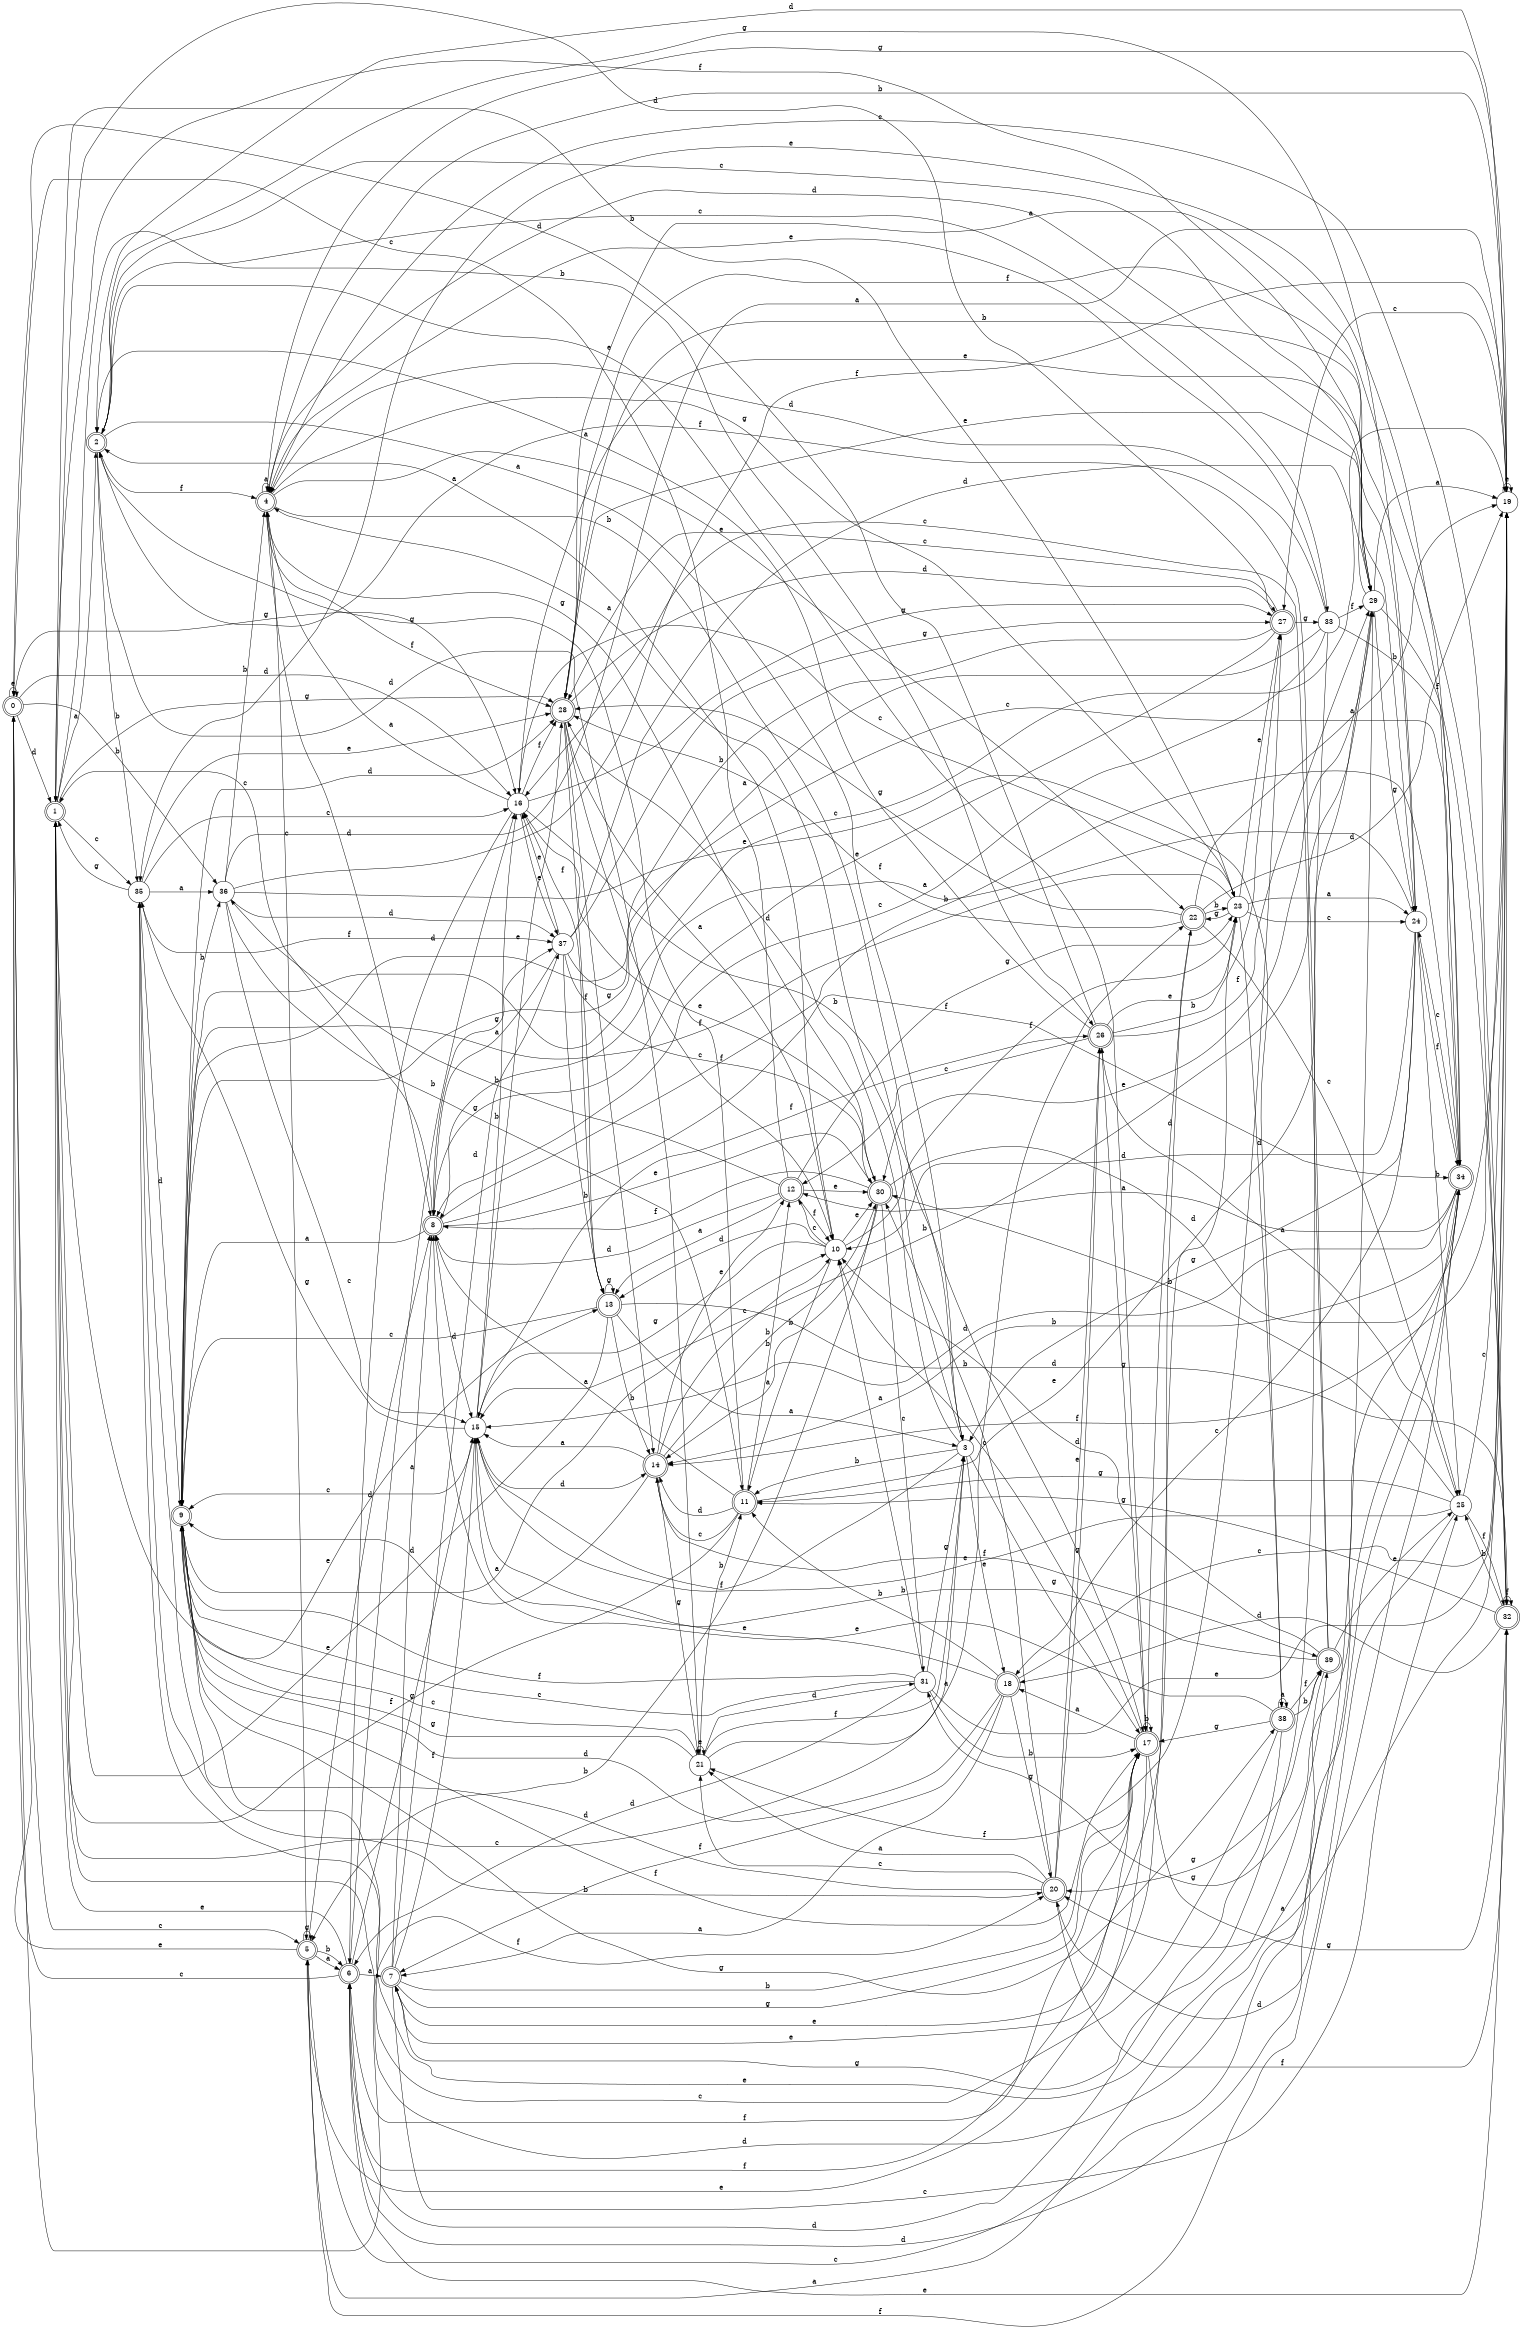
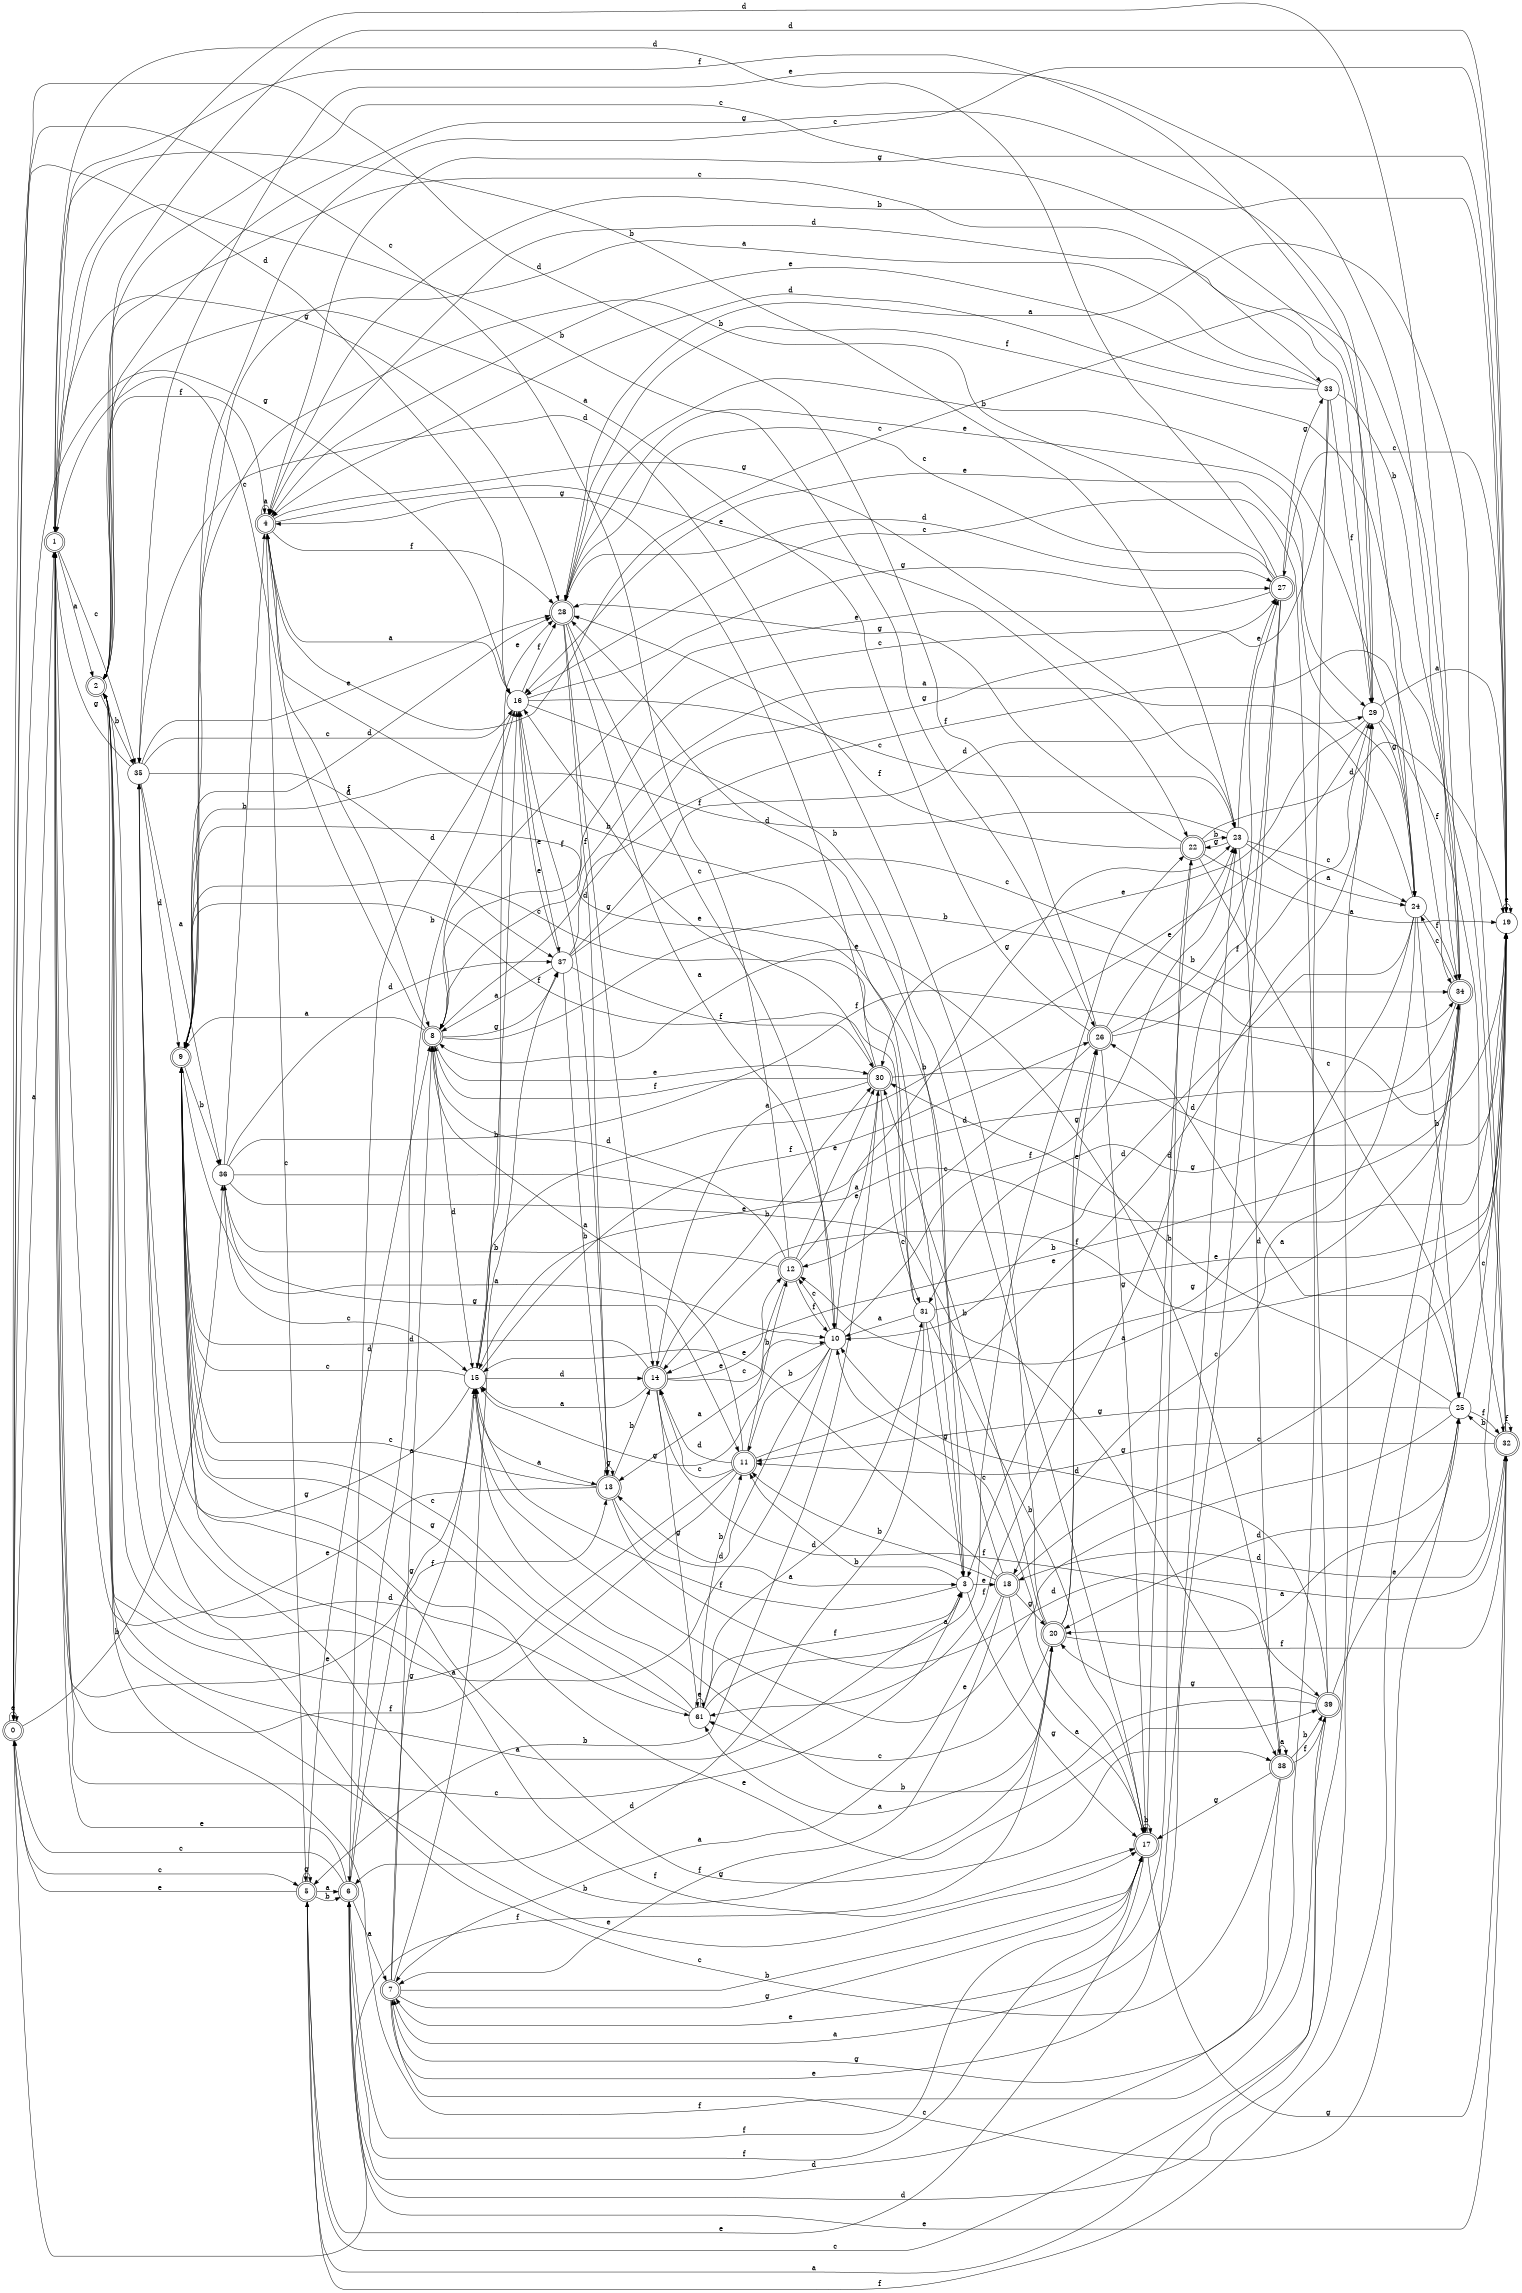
edge "0" -> "1": label "d" -> "a"
edge "3" -> "4": removed, label "a"
edge "15" -> "13": added, label "a"
edge "27" -> "7": added, label "a"
edge "17" -> "18": reversed
node "21": label "21" -> "61"
